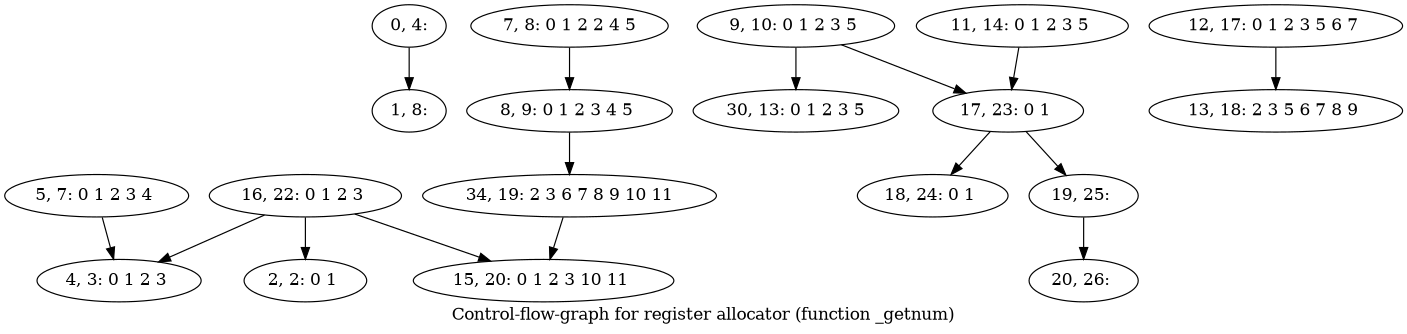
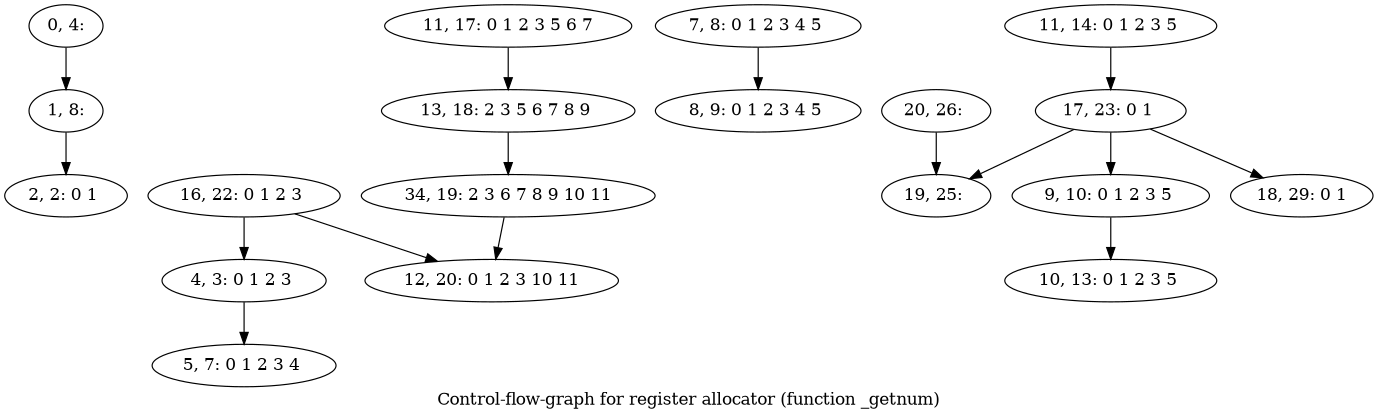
node "7, 8: 0 1 2 2 4 5": label "7, 8: 0 1 2 2 4 5" -> "7, 8: 0 1 2 3 4 5"
node "12, 17: 0 1 2 3 5 6 7": label "12, 17: 0 1 2 3 5 6 7" -> "11, 17: 0 1 2 3 5 6 7"
edge "9, 10: 0 1 2 3 5" -> "17, 23: 0 1": reversed
node "30, 13: 0 1 2 3 5": label "30, 13: 0 1 2 3 5" -> "10, 13: 0 1 2 3 5"
edge "8, 9: 0 1 2 3 4 5" -> "34, 19: 2 3 6 7 8 9 10 11": now "13, 18: 2 3 5 6 7 8 9" -> "34, 19: 2 3 6 7 8 9 10 11"
node "18, 24: 0 1": label "18, 24: 0 1" -> "18, 29: 0 1"
edge "16, 22: 0 1 2 3" -> "2, 2: 0 1": now "1, 8:" -> "2, 2: 0 1"
edge "19, 25:" -> "20, 26:": reversed
edge "5, 7: 0 1 2 3 4" -> "4, 3: 0 1 2 3": reversed
node "15, 20: 0 1 2 3 10 11": label "15, 20: 0 1 2 3 10 11" -> "12, 20: 0 1 2 3 10 11"
